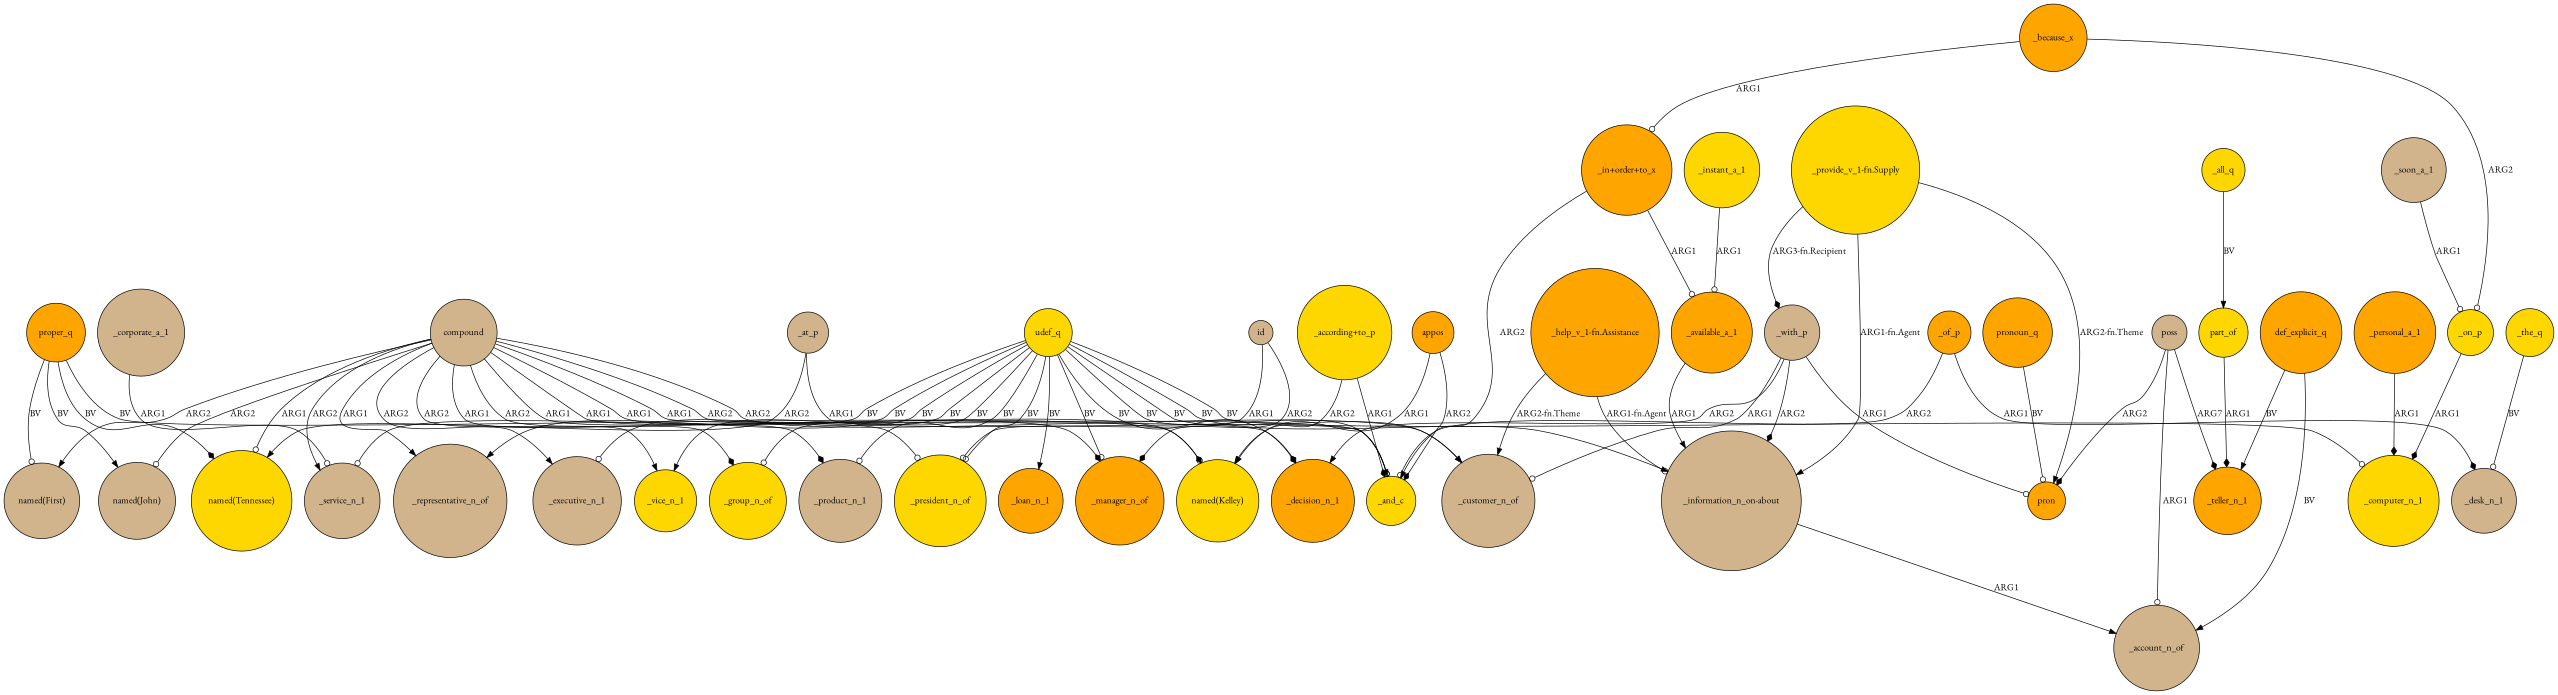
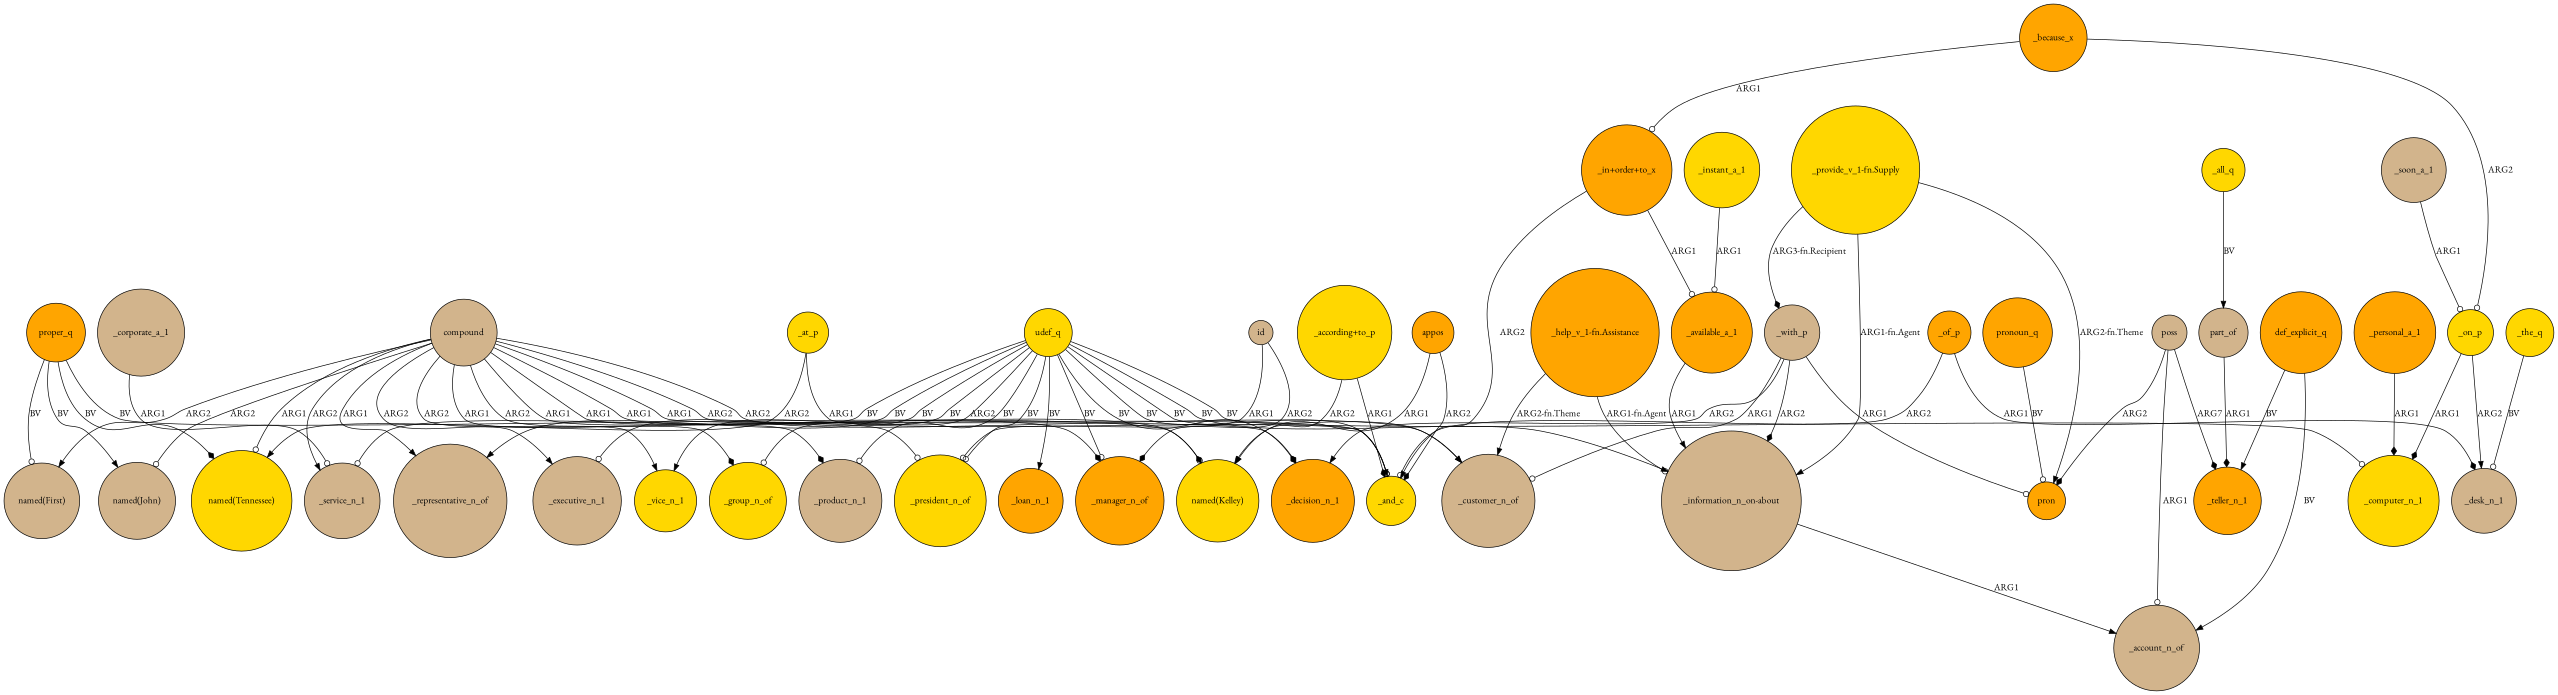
node "_at_p": fillcolor tan -> gold
node "part_of": fillcolor gold -> tan
edge "_on_p" -> "_desk_n_1": added, label "ARG2"
edge "udef_q" -> "_group_n_of": label "BV" -> "ARG2"
